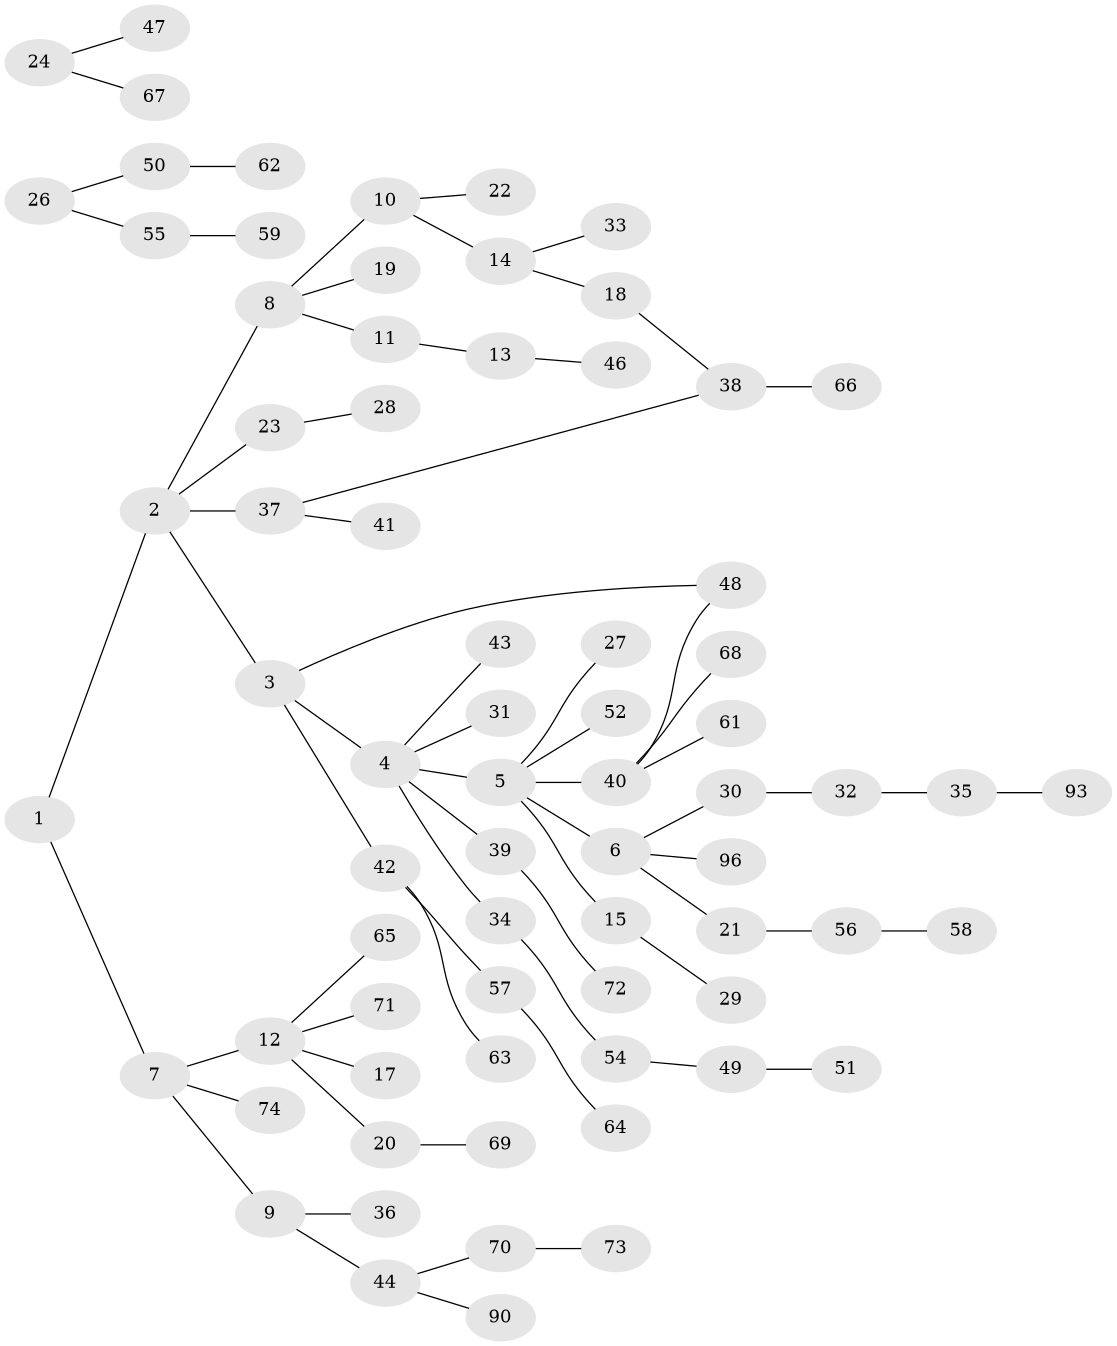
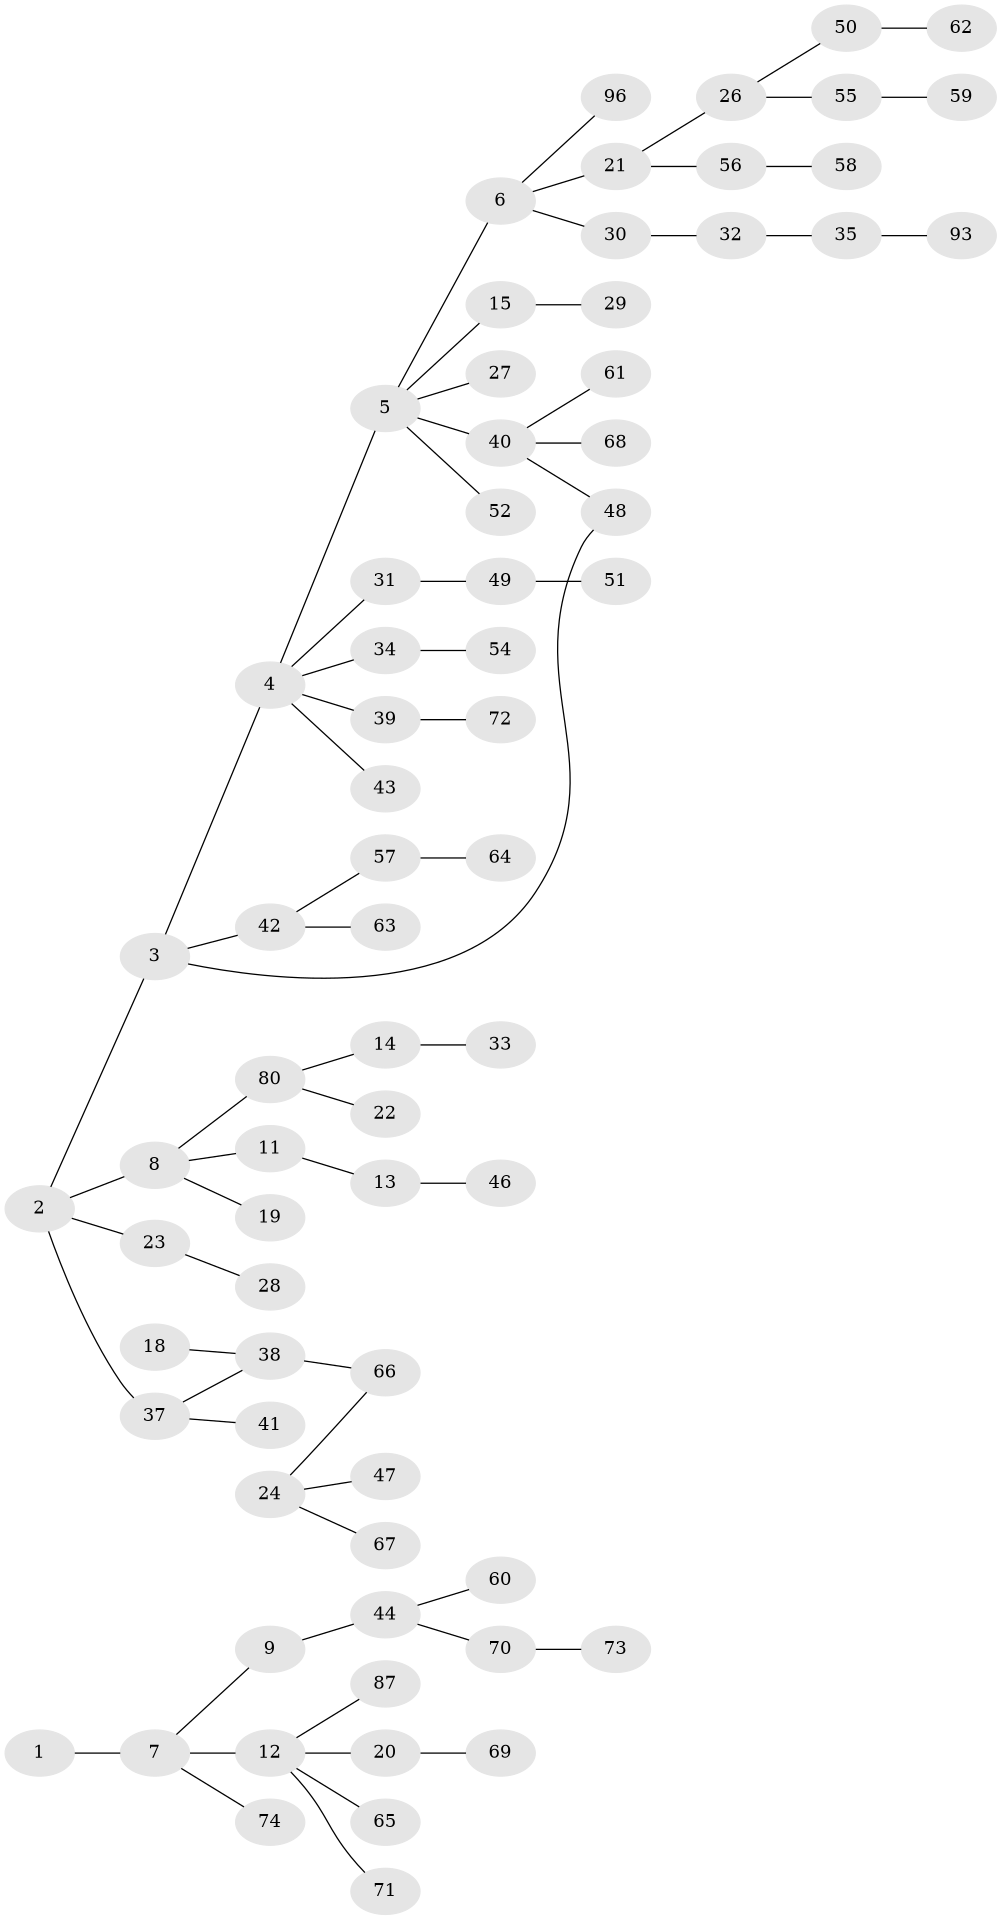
edge "26" -- "21": added
node "10": label "10" -> "80"
edge "14" -- "18": removed
edge "2" -- "1": removed
edge "54" -- "49": now "31" -- "49"
node "17": label "17" -> "87"
node "36": removed
node "90": label "90" -> "60"
edge "66" -- "24": added
